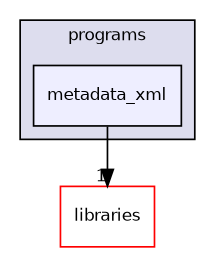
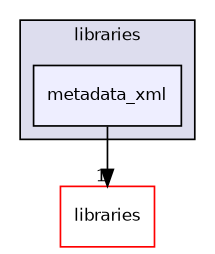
cluster "programs": label "programs" -> "libraries"
